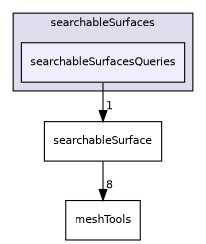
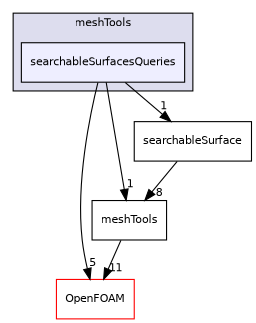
cluster "searchableSurfaces": label "searchableSurfaces" -> "meshTools"
edge "searchableSurfacesQueries" -> "meshTools": added
node "OpenFOAM": added
